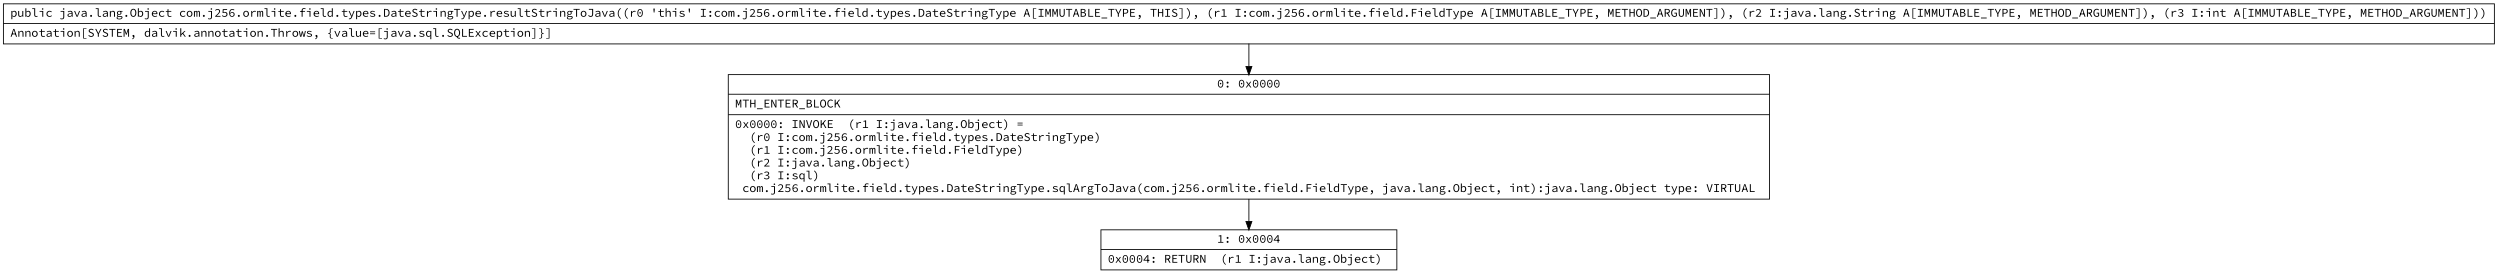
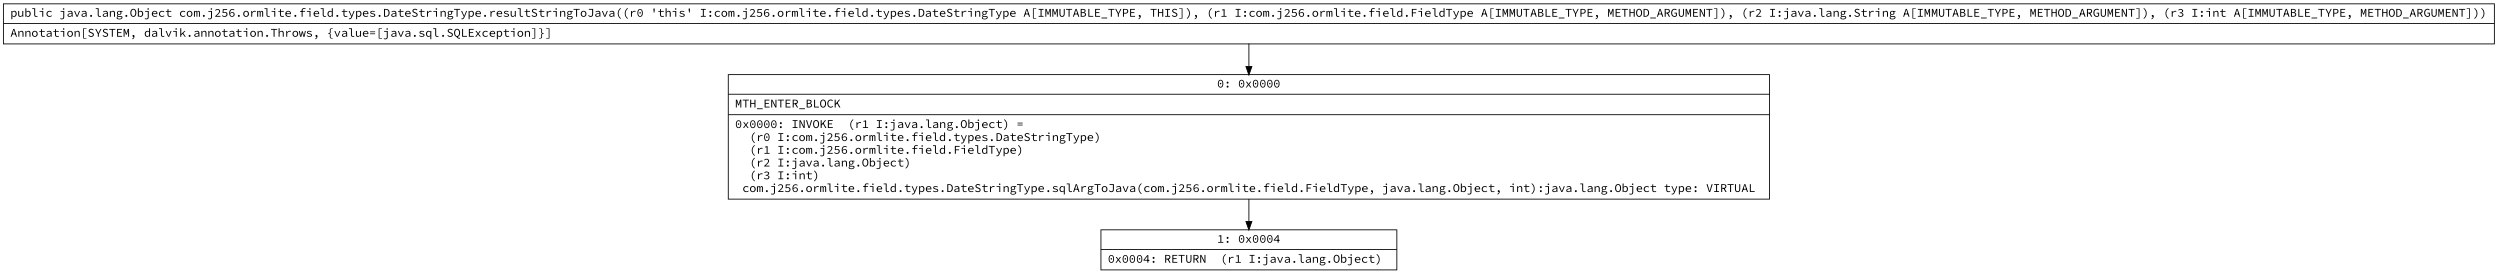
node "0: 0x0000": text "(r3 I:sql)" -> "(r3 I:int)"
